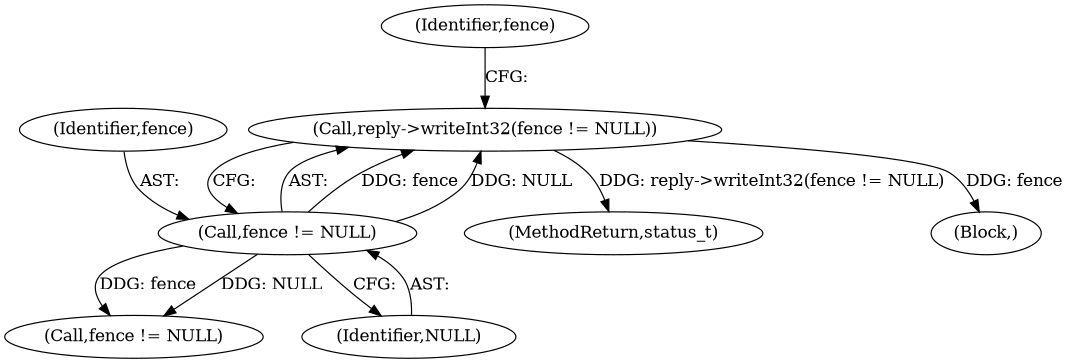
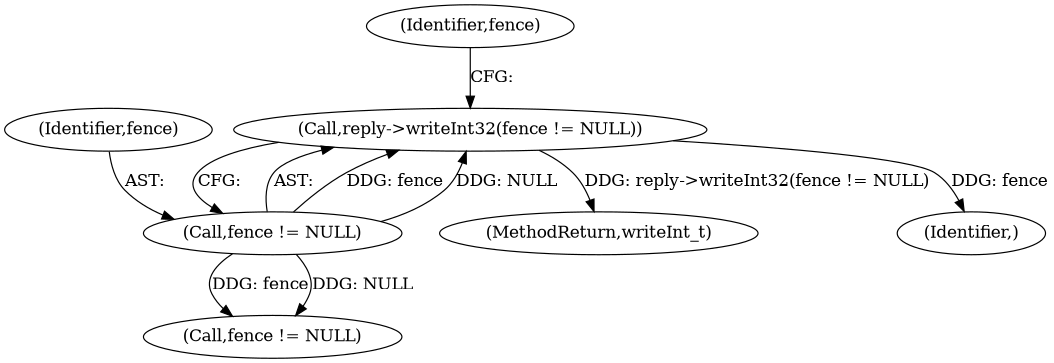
node "(MethodReturn,status_t)": label "(MethodReturn,status_t)" -> "(MethodReturn,writeInt_t)"
node "(Block,)": label "(Block,)" -> "(Identifier,)"
node "(Identifier,NULL)": removed
